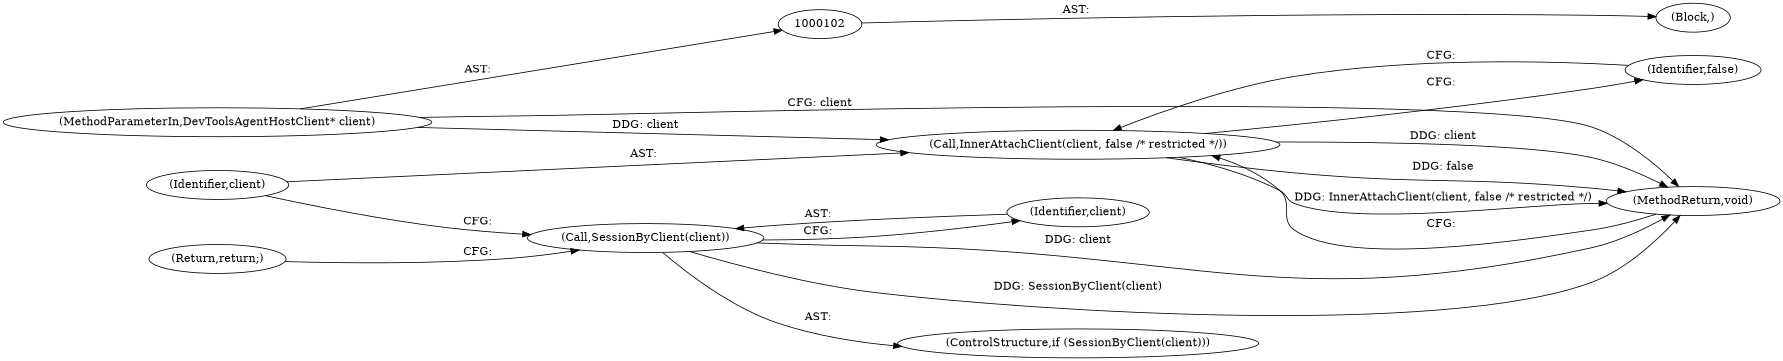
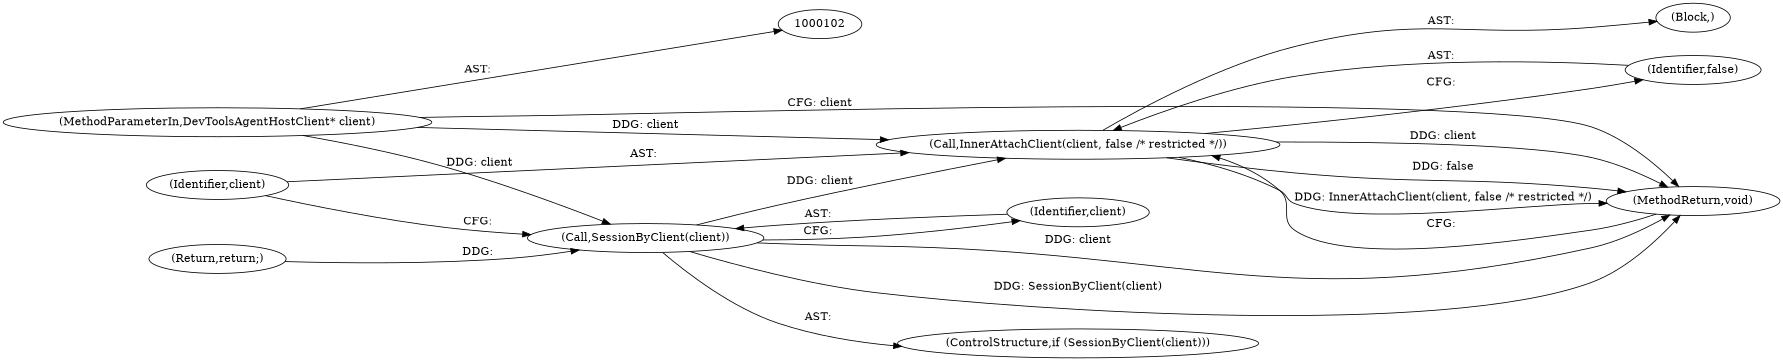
edge "1000102" -> "(Block,)": now "(Call,InnerAttachClient(client, false /* restricted */))" -> "(Block,)"
edge "(Identifier,false)" -> "(Call,InnerAttachClient(client, false /* restricted */))": label "CFG: " -> "AST: "
edge "(MethodParameterIn,DevToolsAgentHostClient* client)" -> "(Call,SessionByClient(client))": added, label "DDG: client"
edge "(Call,SessionByClient(client))" -> "(Call,InnerAttachClient(client, false /* restricted */))": added, label "DDG: client"
edge "(Return,return;)" -> "(Call,SessionByClient(client))": label "CFG: " -> "DDG: "
